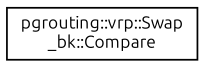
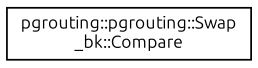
node "pgrouting::vrp::Swap _bk::Compare": label "pgrouting::vrp::Swap _bk::Compare" -> "pgrouting::pgrouting::Swap _bk::Compare"
